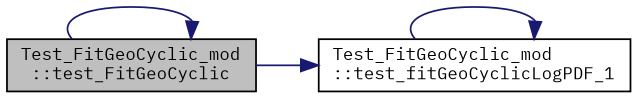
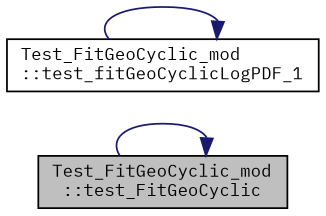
edge "Test_FitGeoCyclic_mod ::test_FitGeoCyclic" -> "Test_FitGeoCyclic_mod ::test_fitGeoCyclicLogPDF_1": removed
